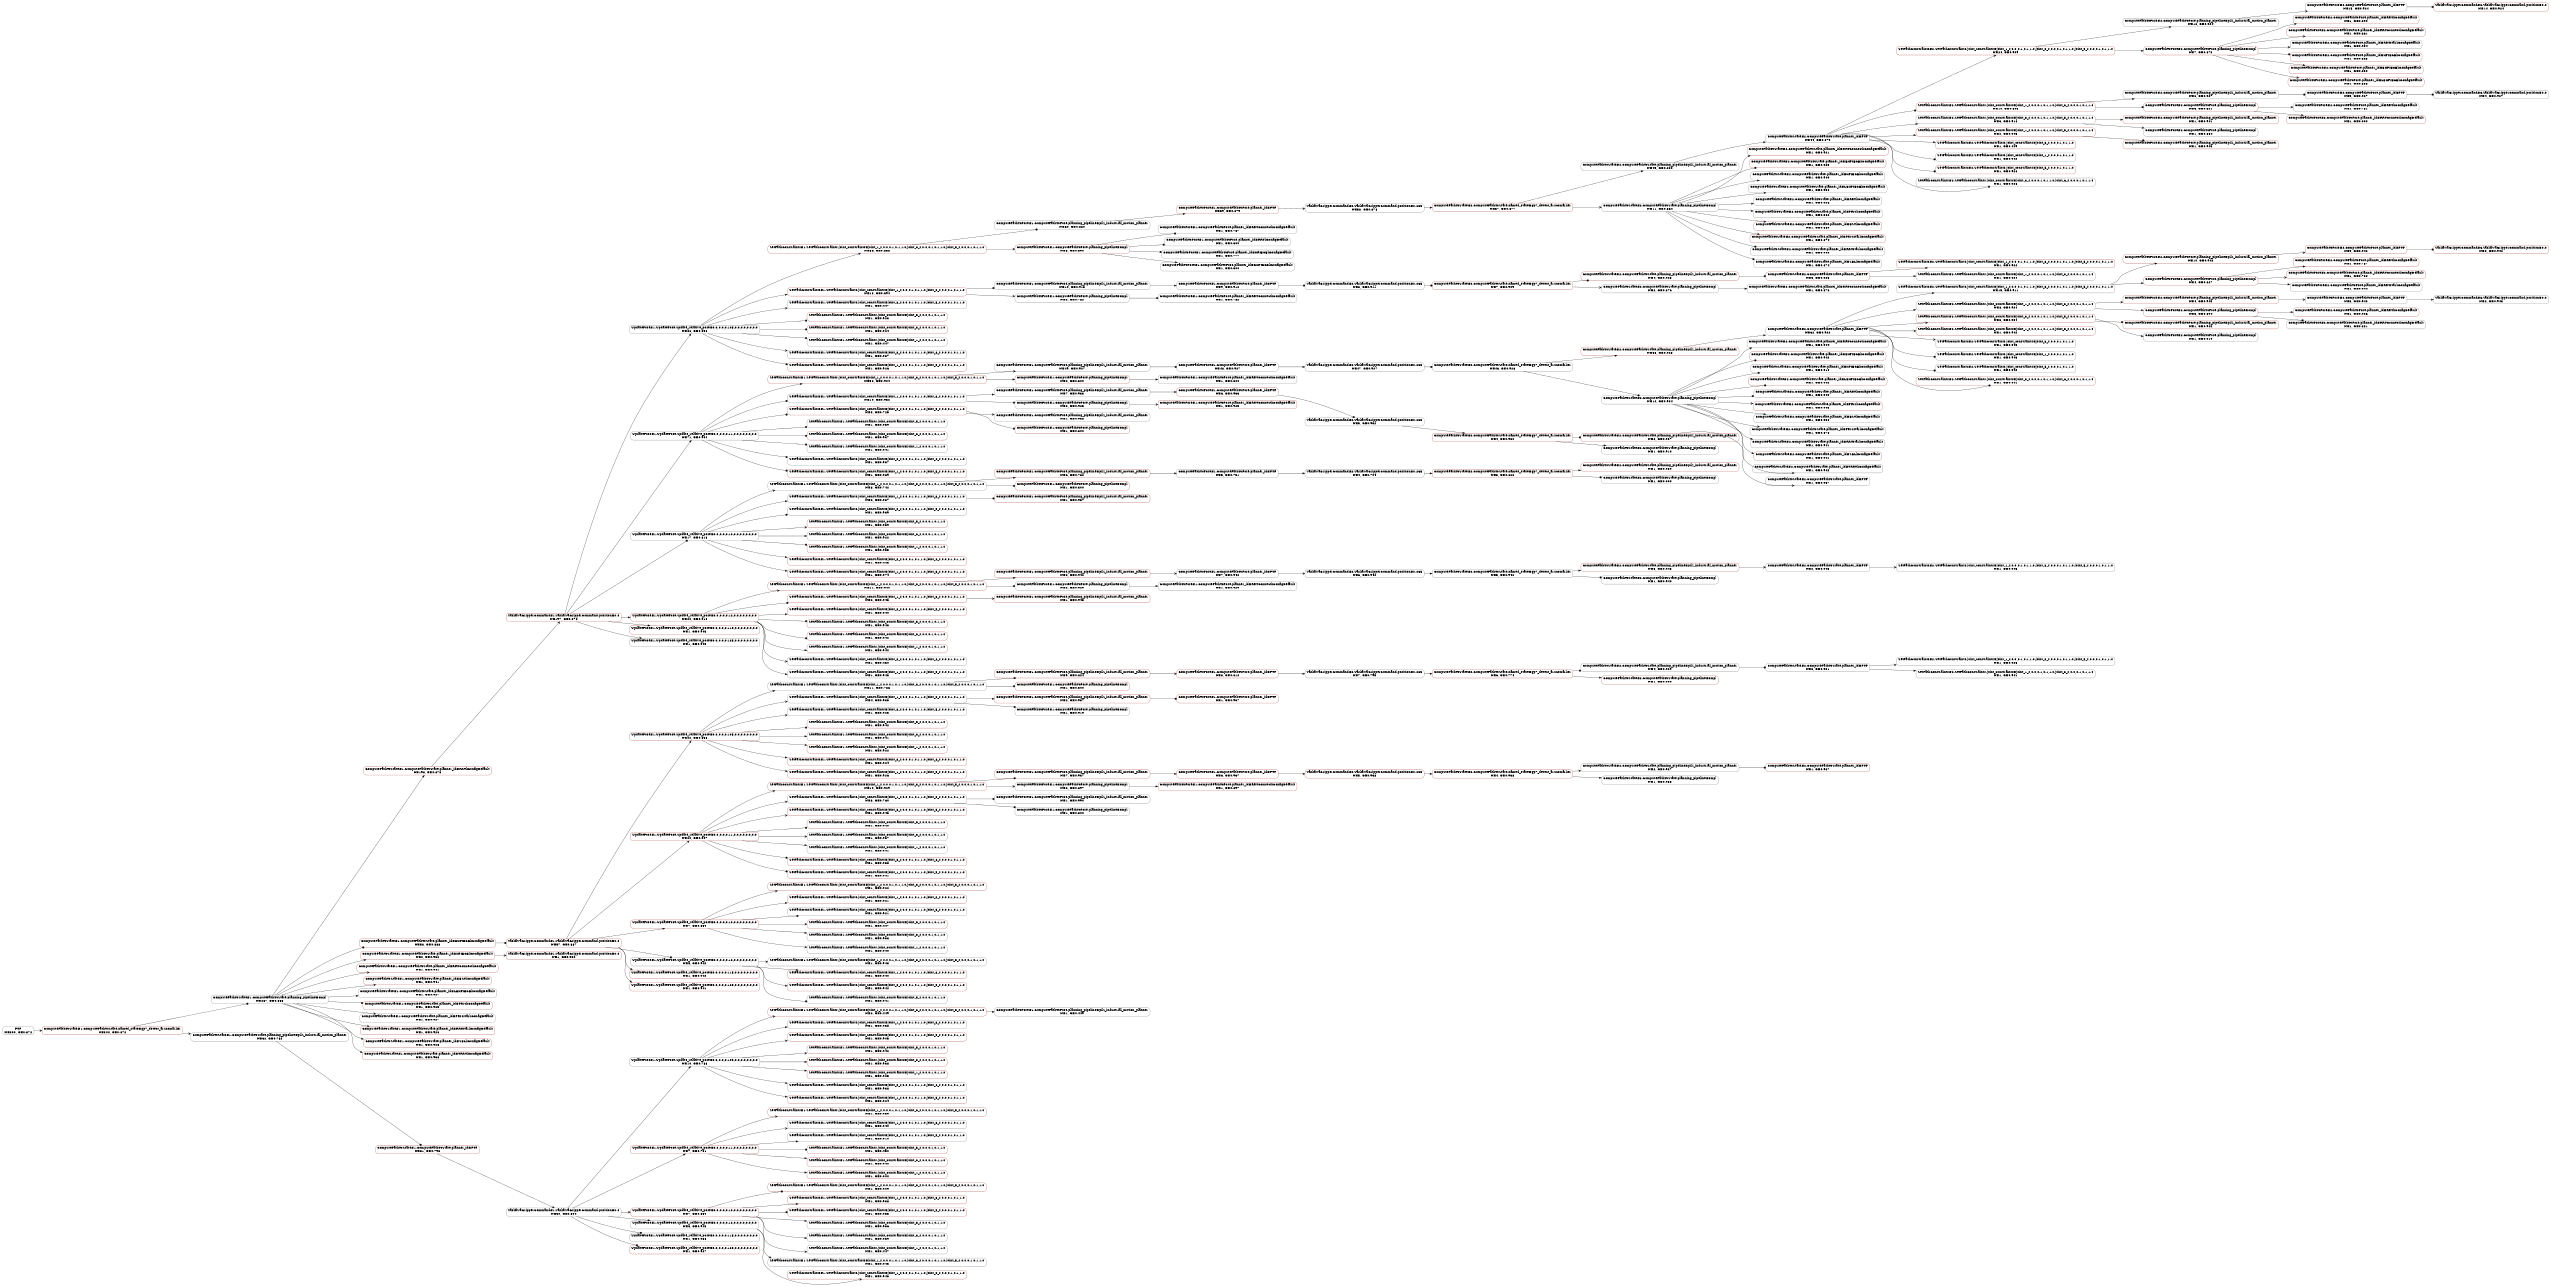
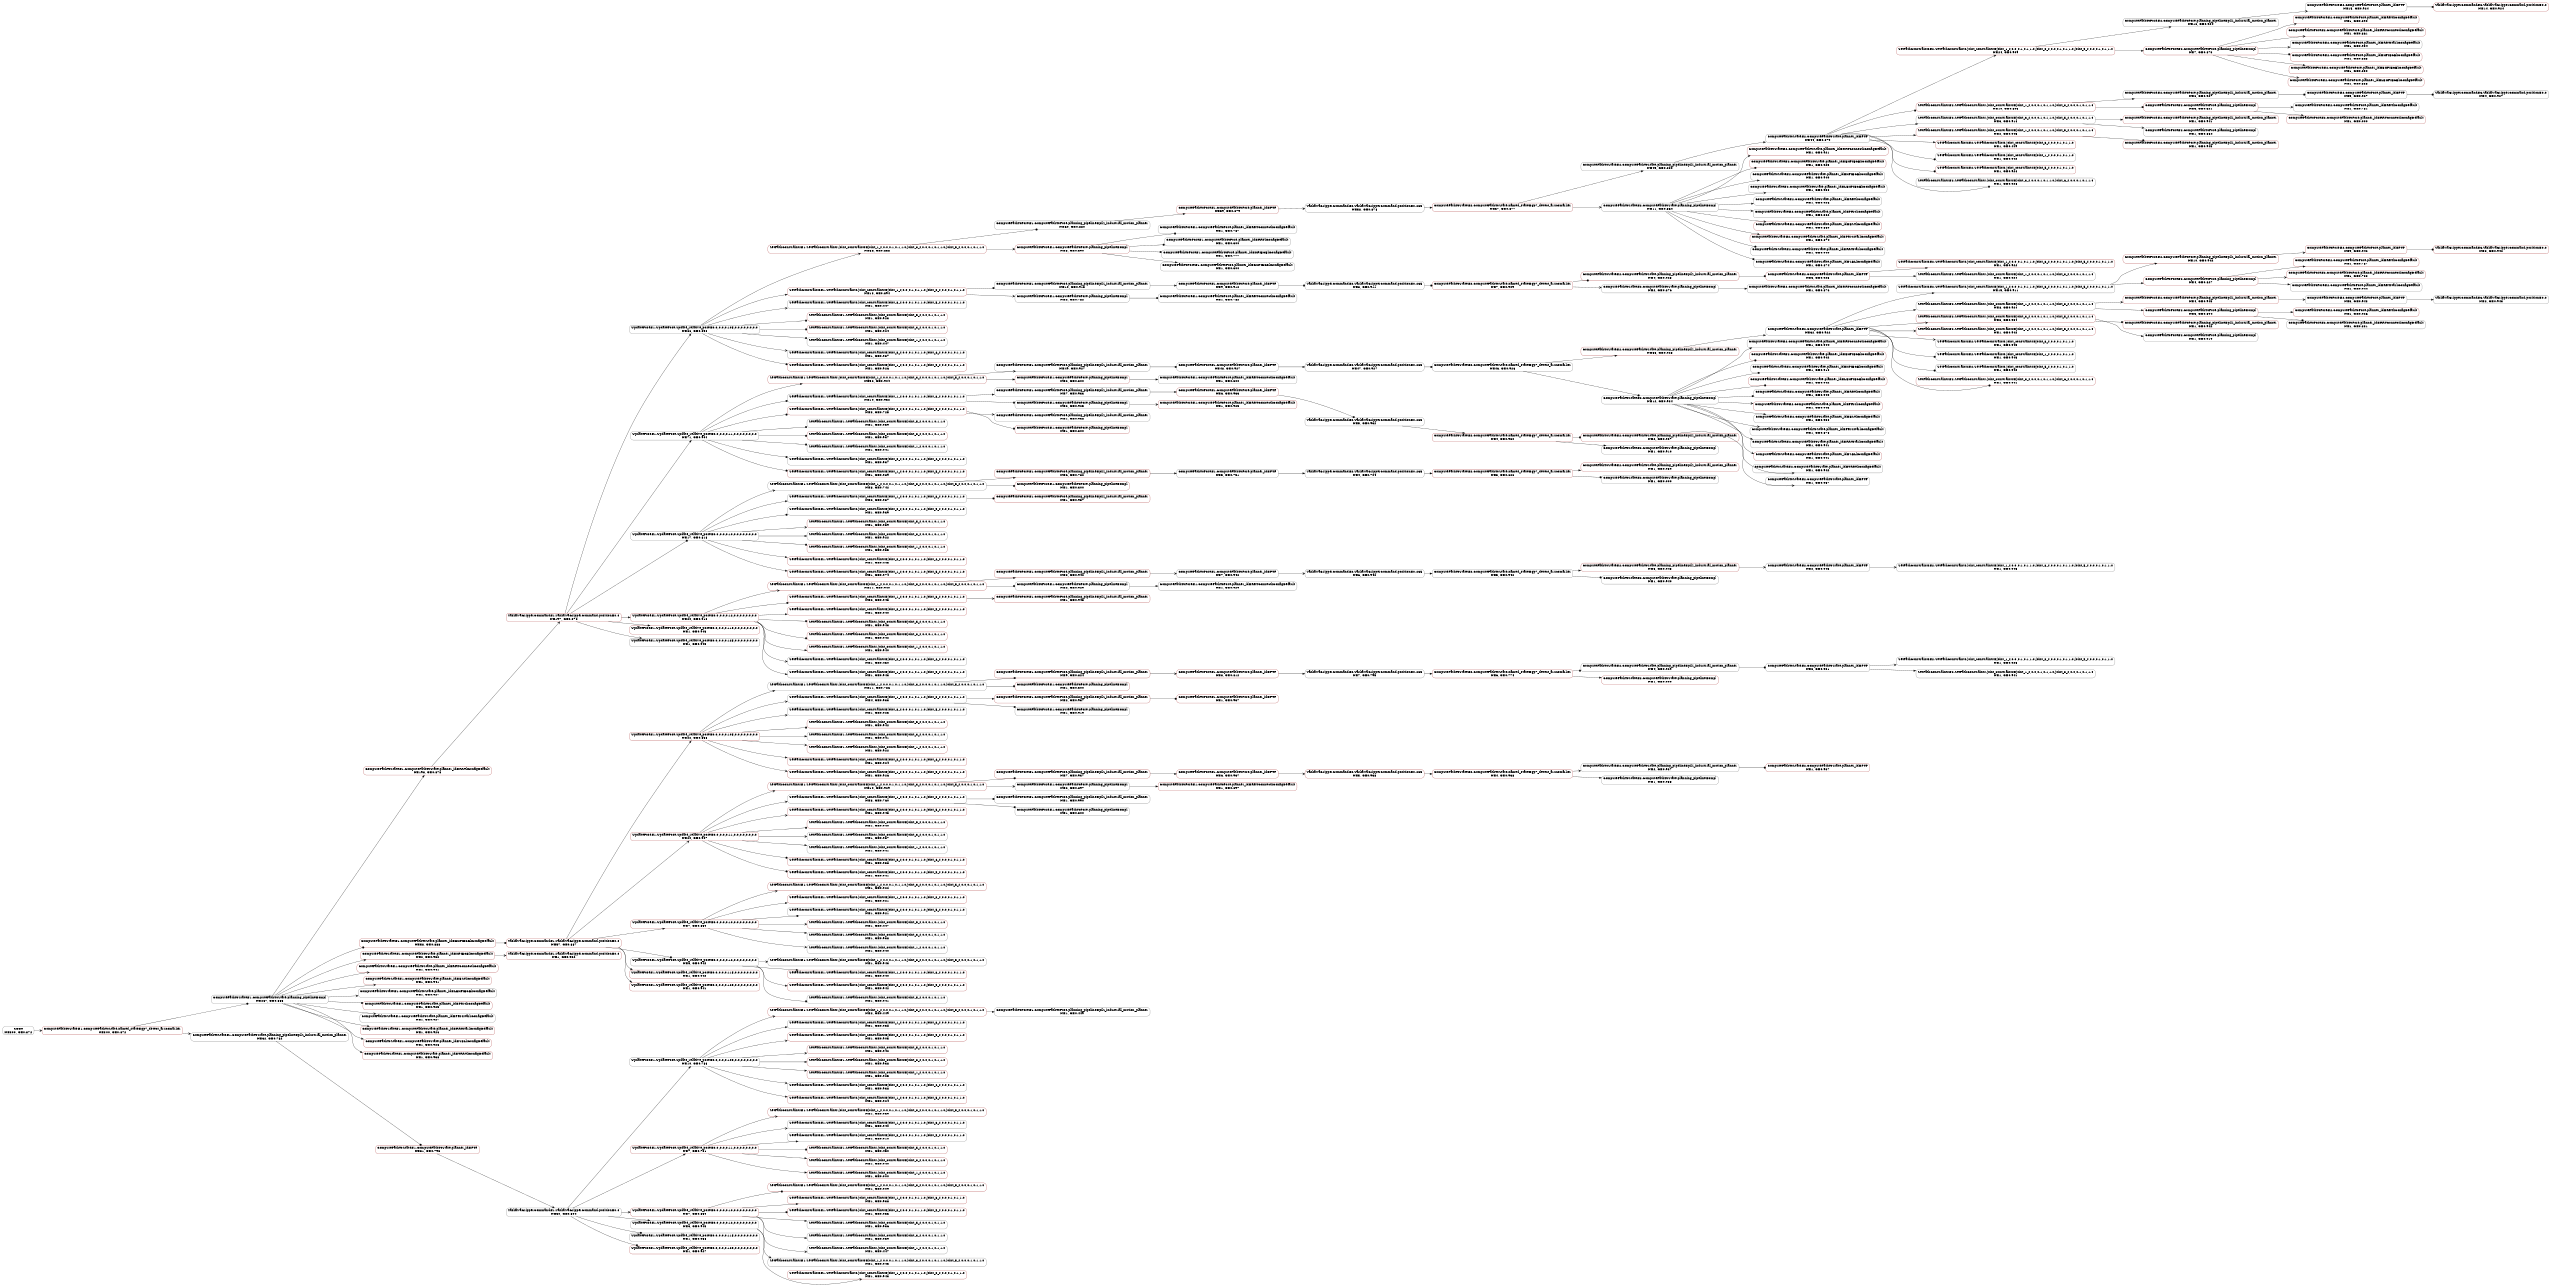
node "PTP N=300, Q=0.872": label "PTP N=300, Q=0.872" -> "ROOT N=300, Q=0.872"
